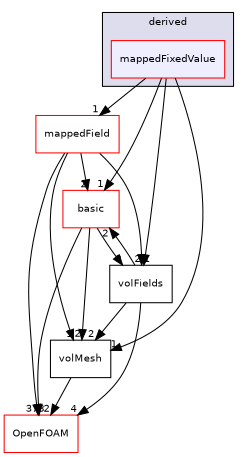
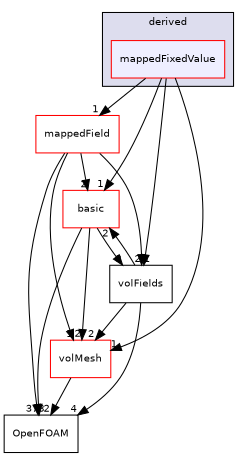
node "volMesh": color black -> red
node "OpenFOAM": color red -> black
